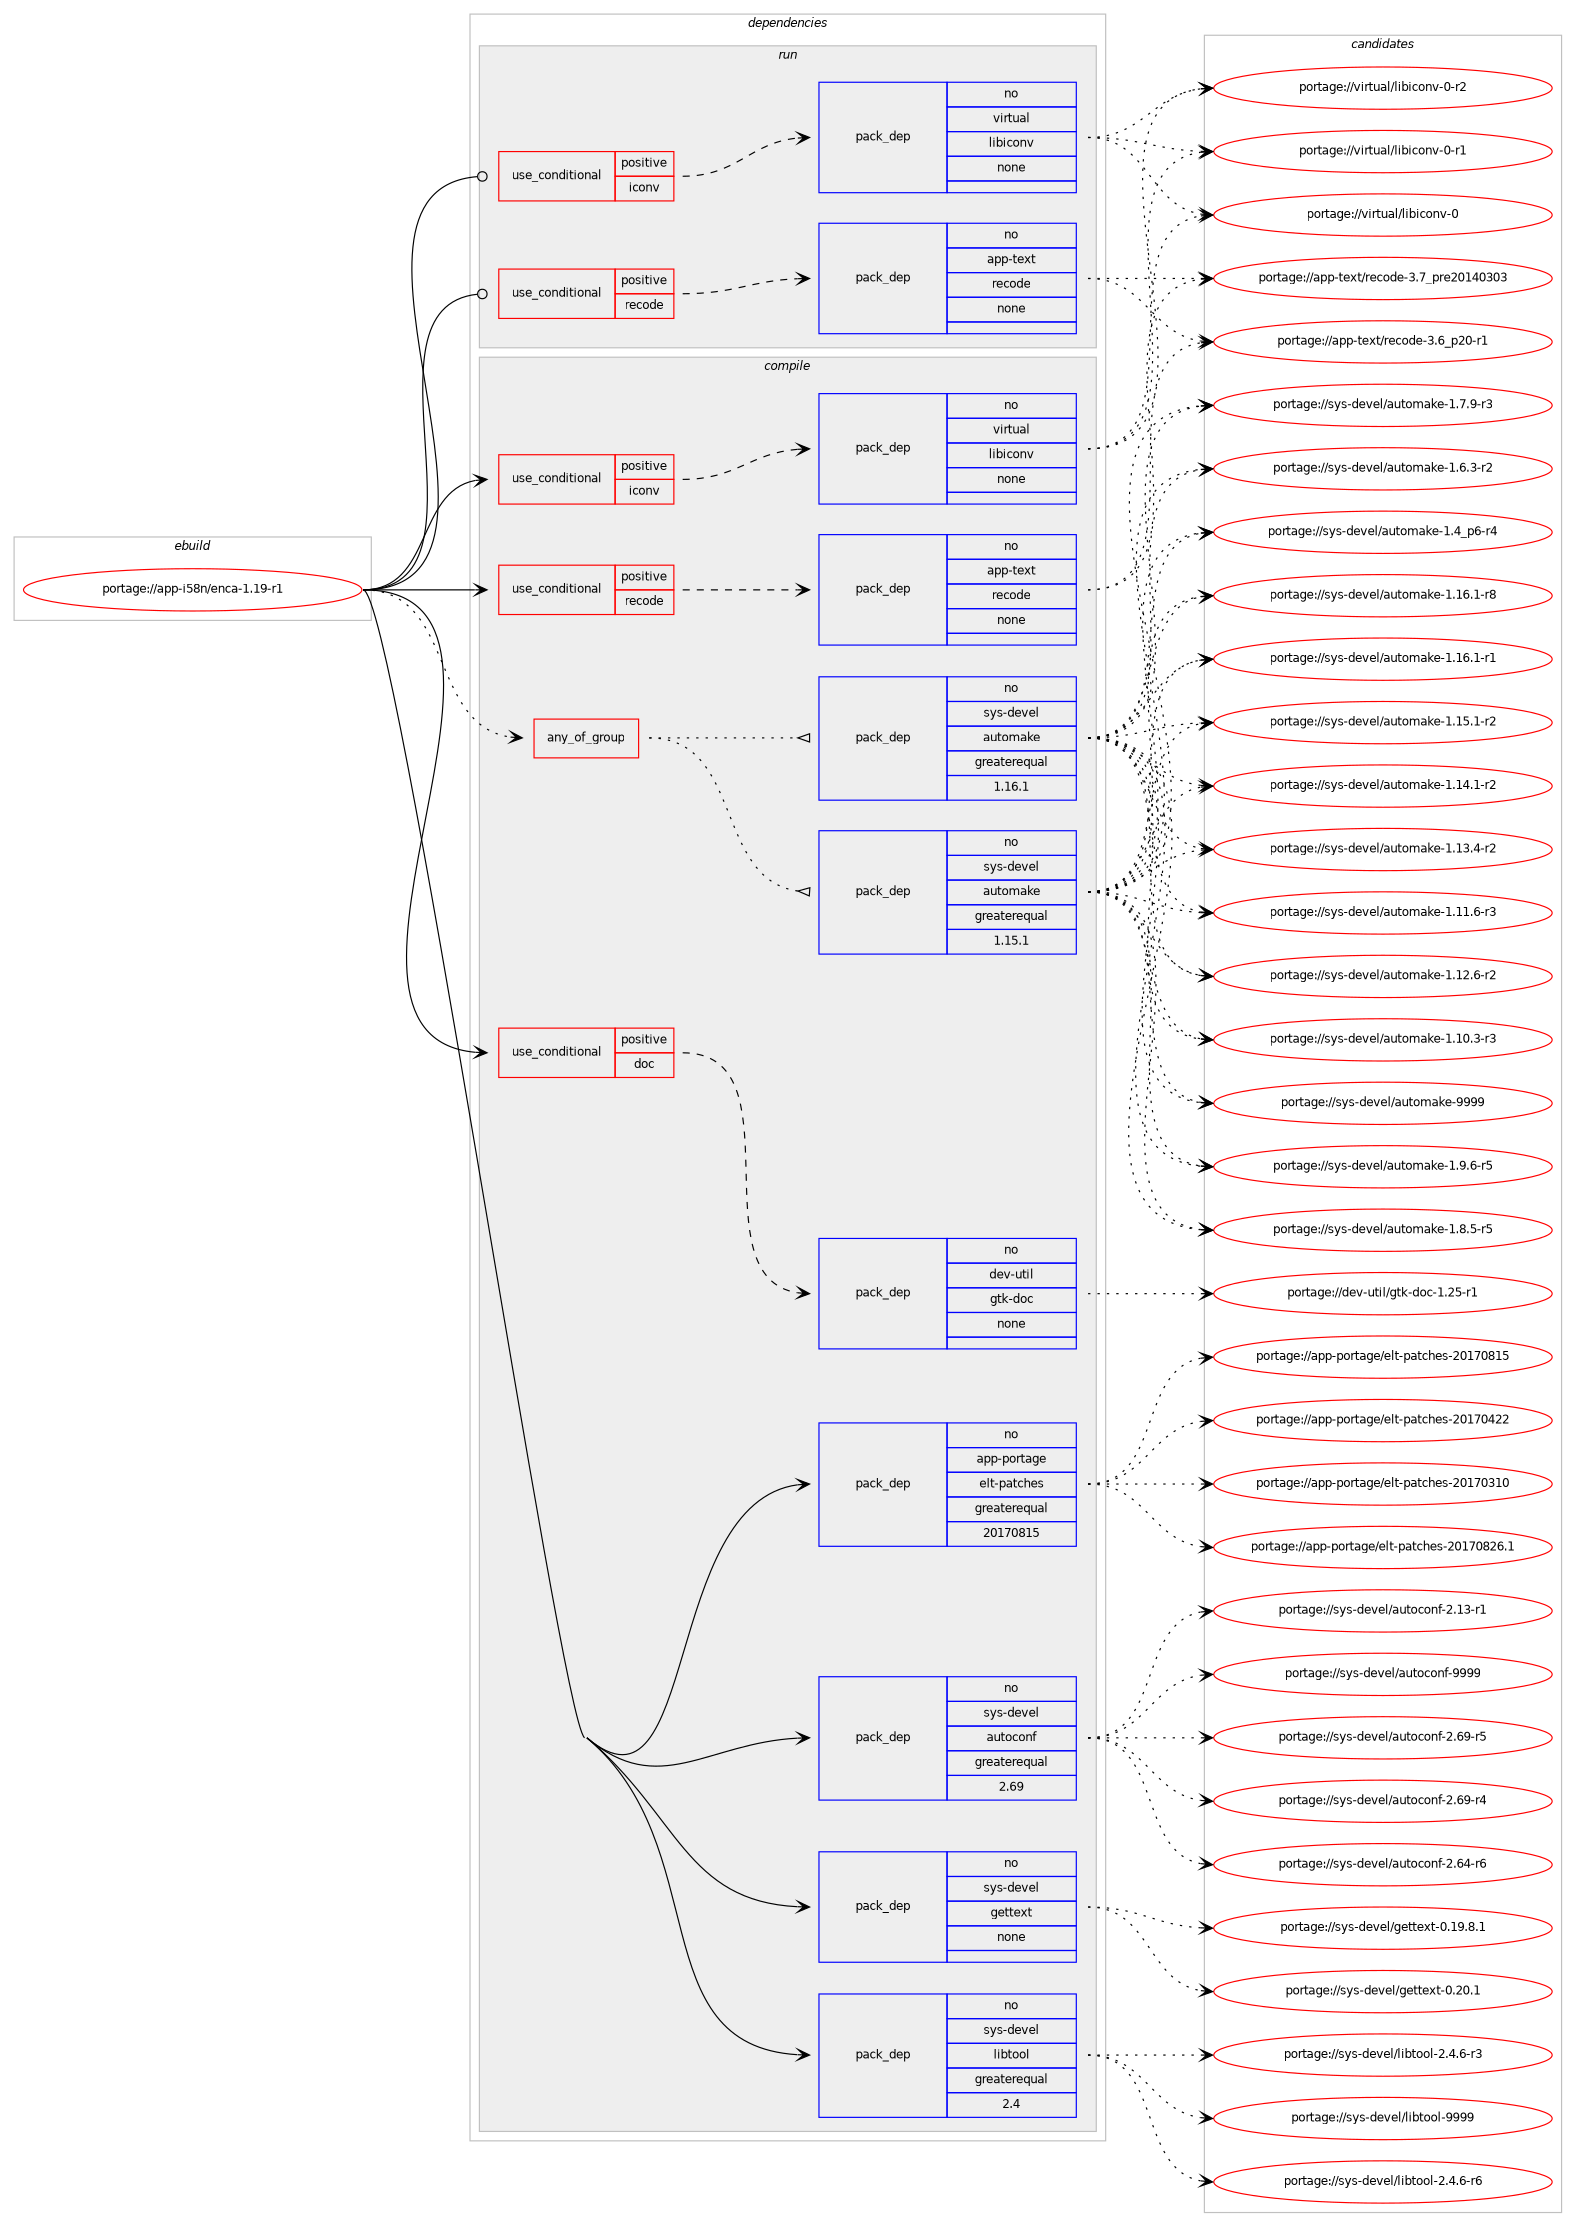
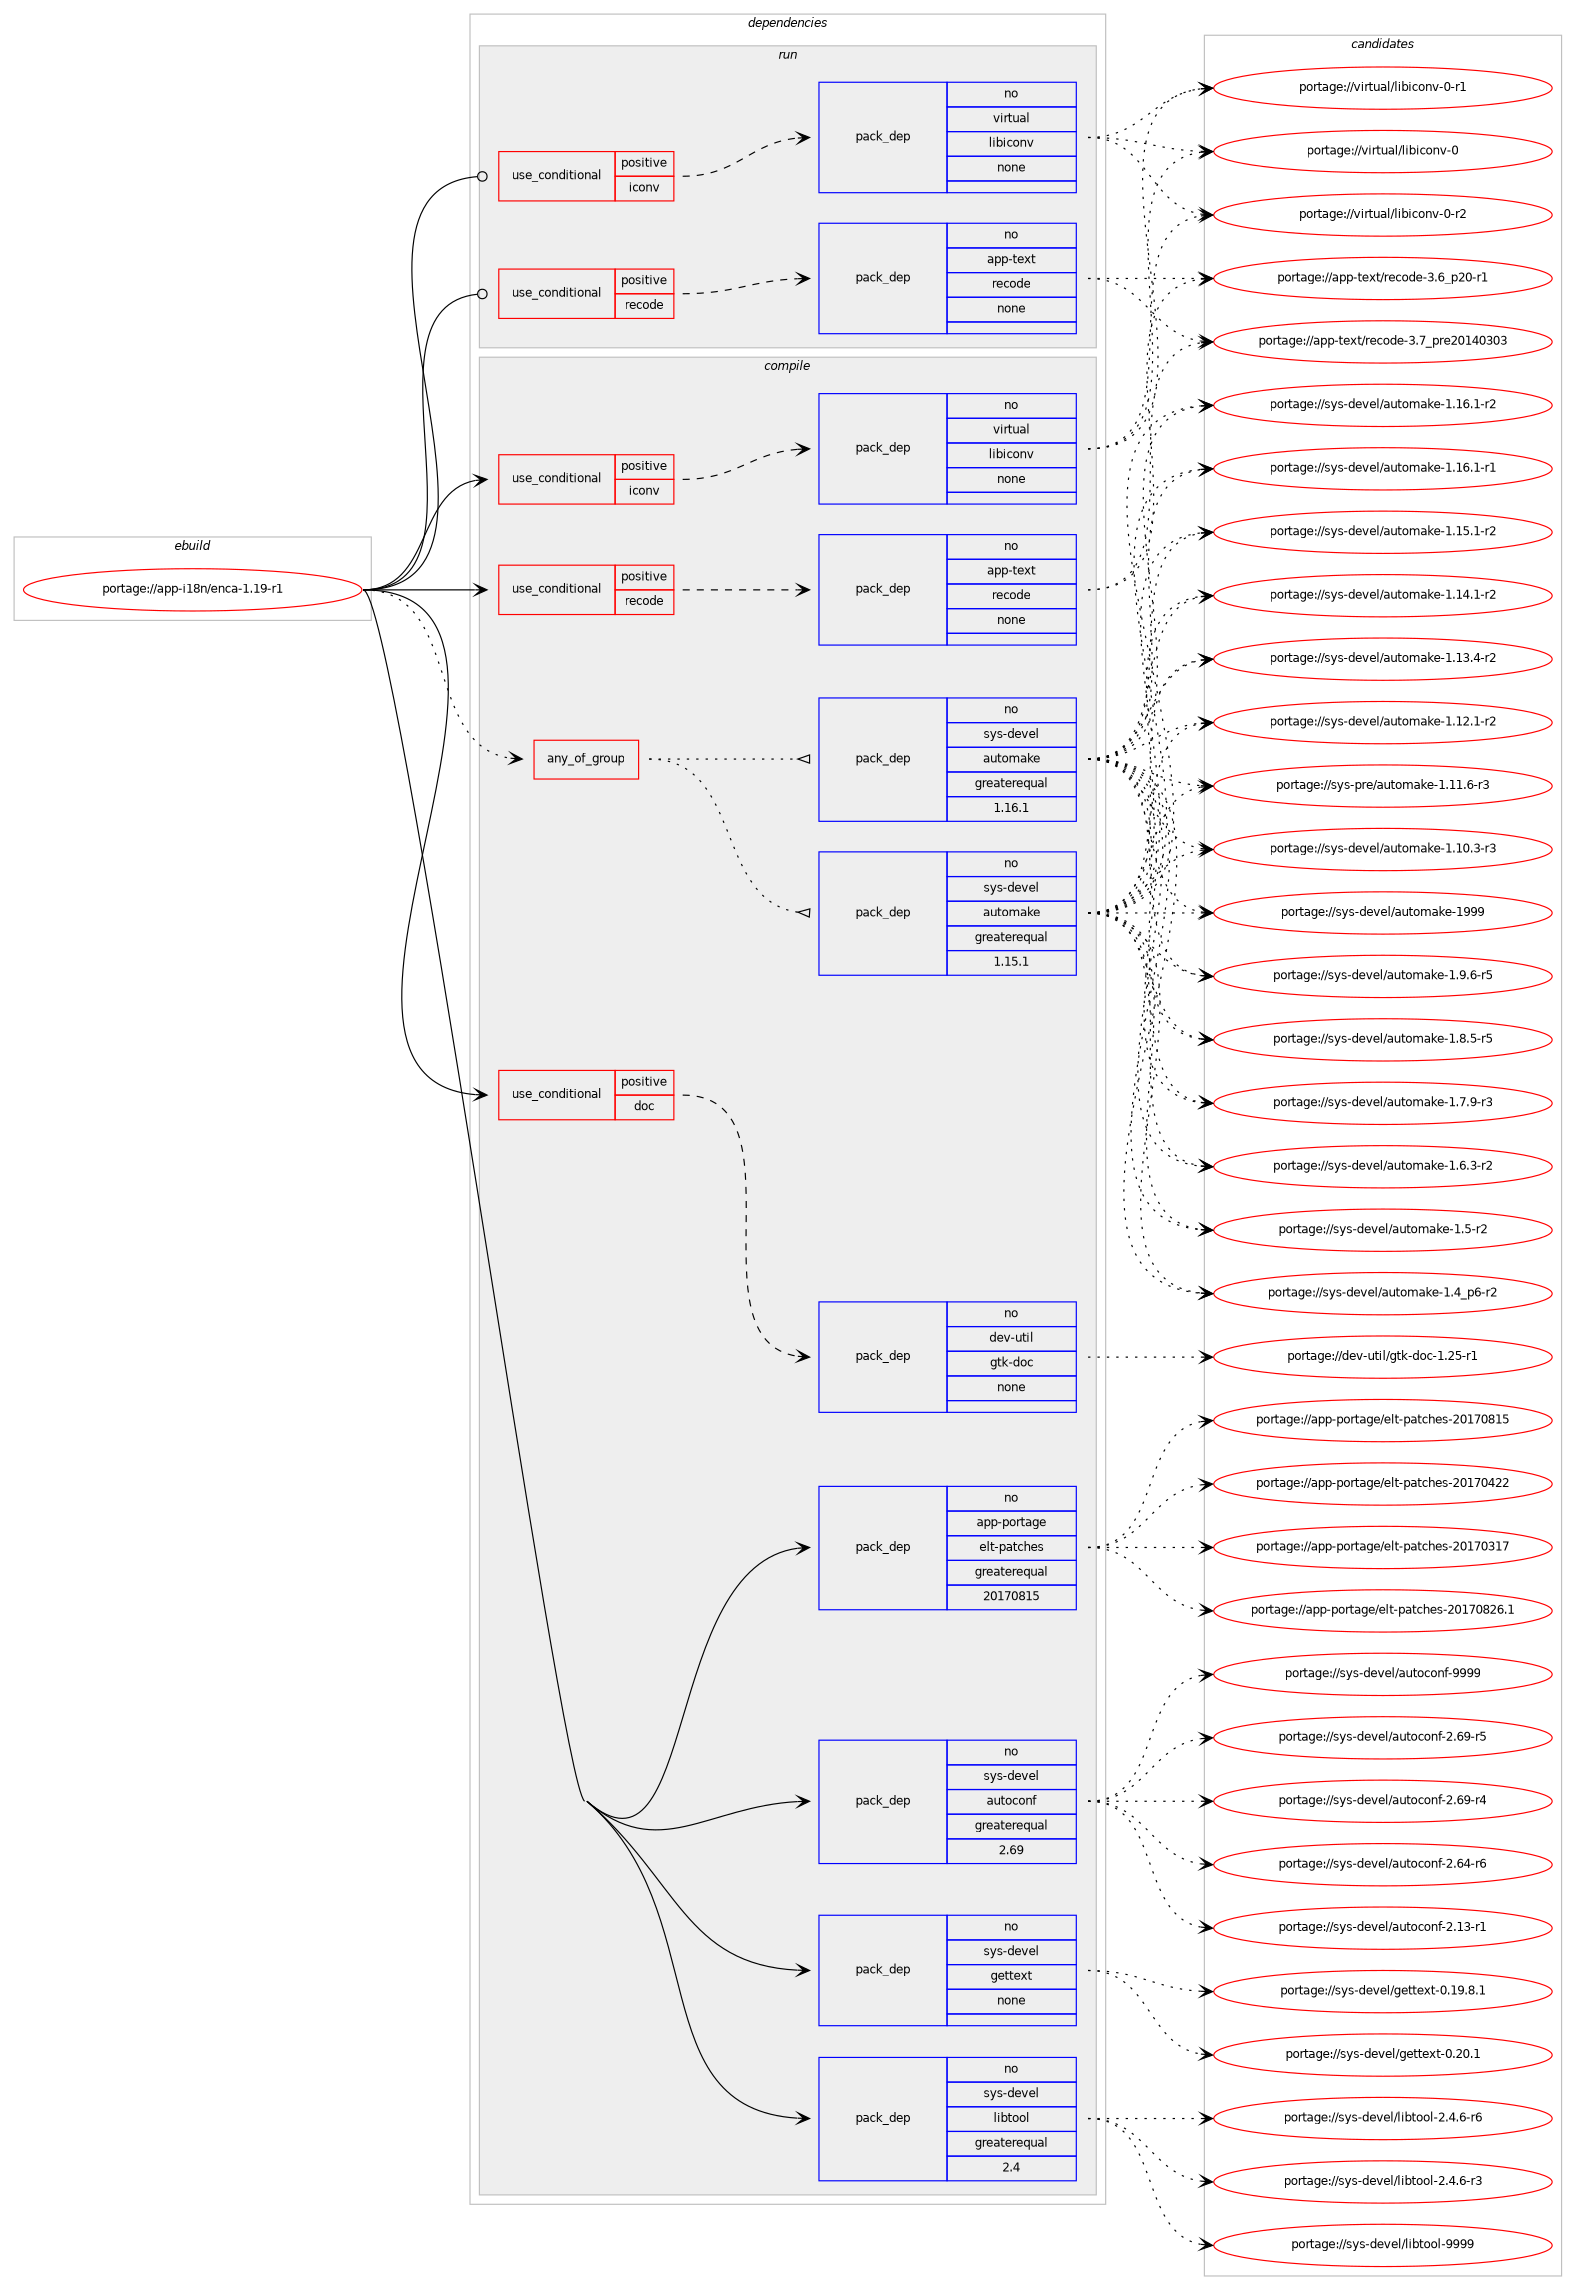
node "portage://sys-devel/automake-1.4_p6-r4": label "portage://sys-devel/automake-1.4_p6-r4" -> "portage://sys-devel/automake-1.4_p6-r2"
node "portage://app-i58n/enca-1.19-r1": label "portage://app-i58n/enca-1.19-r1" -> "portage://app-i18n/enca-1.19-r1"
node "portage://sys-devel/automake-1.16.1-r8": label "portage://sys-devel/automake-1.16.1-r8" -> "portage://sys-devel/automake-1.16.1-r2"
node "portage://sys-devel/automake-1.11.6-r3": label "portage://sys-devel/automake-1.11.6-r3" -> "portage://sys-pre/automake-1.11.6-r3"
node "portage://sys-devel/automake-1.12.6-r2": label "portage://sys-devel/automake-1.12.6-r2" -> "portage://sys-devel/automake-1.12.1-r2"
node "portage://sys-devel/automake-9999": label "portage://sys-devel/automake-9999" -> "portage://sys-devel/automake-1999"
node "portage://sys-devel/automake-1.5-r2": added
node "portage://app-portage/elt-patches-20170310": label "portage://app-portage/elt-patches-20170310" -> "portage://app-portage/elt-patches-20170317"
